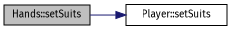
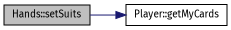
node "Player::setSuits": label "Player::setSuits" -> "Player::getMyCards"
